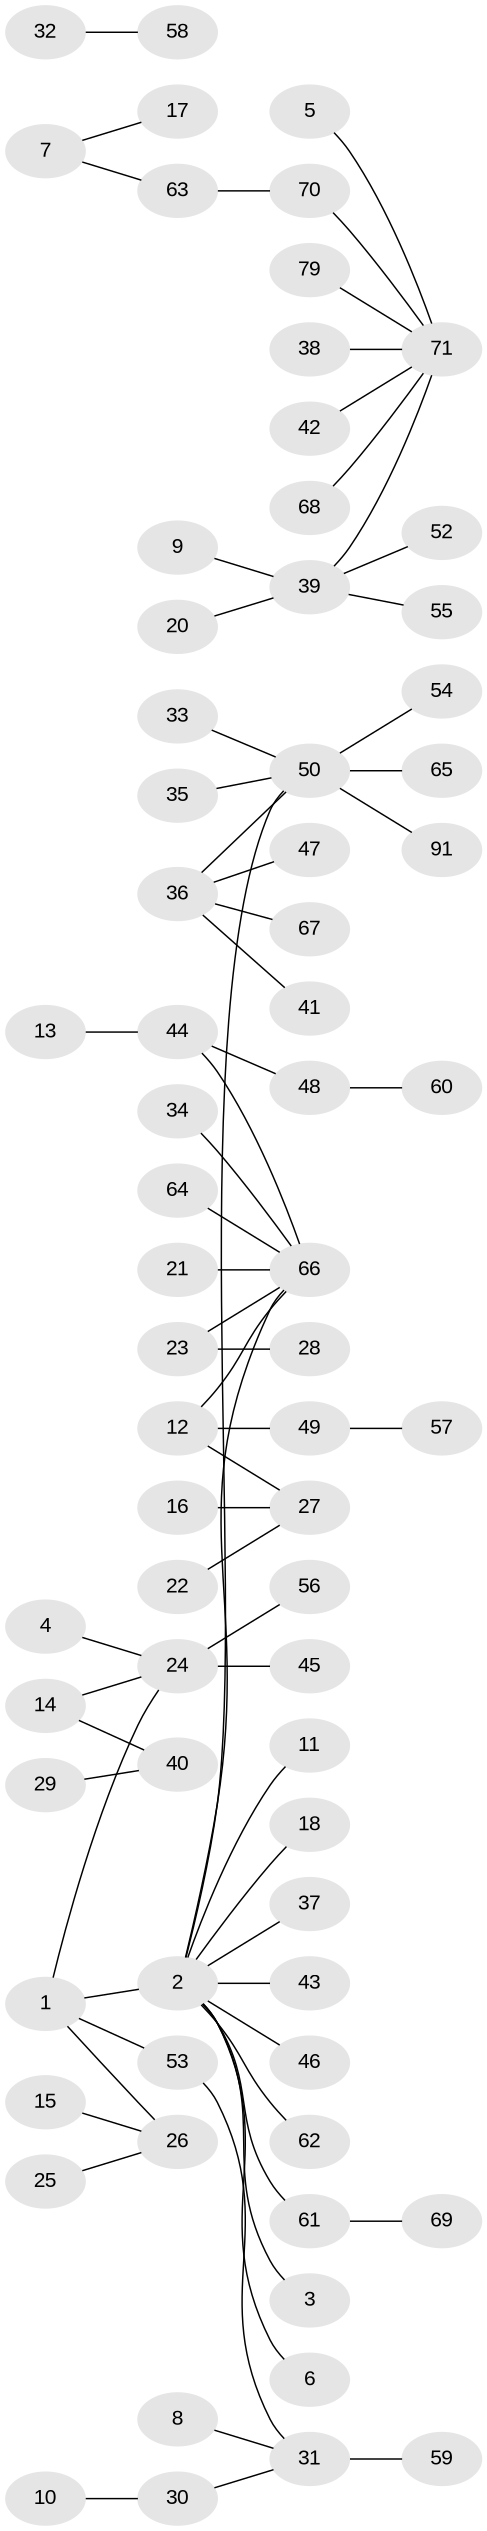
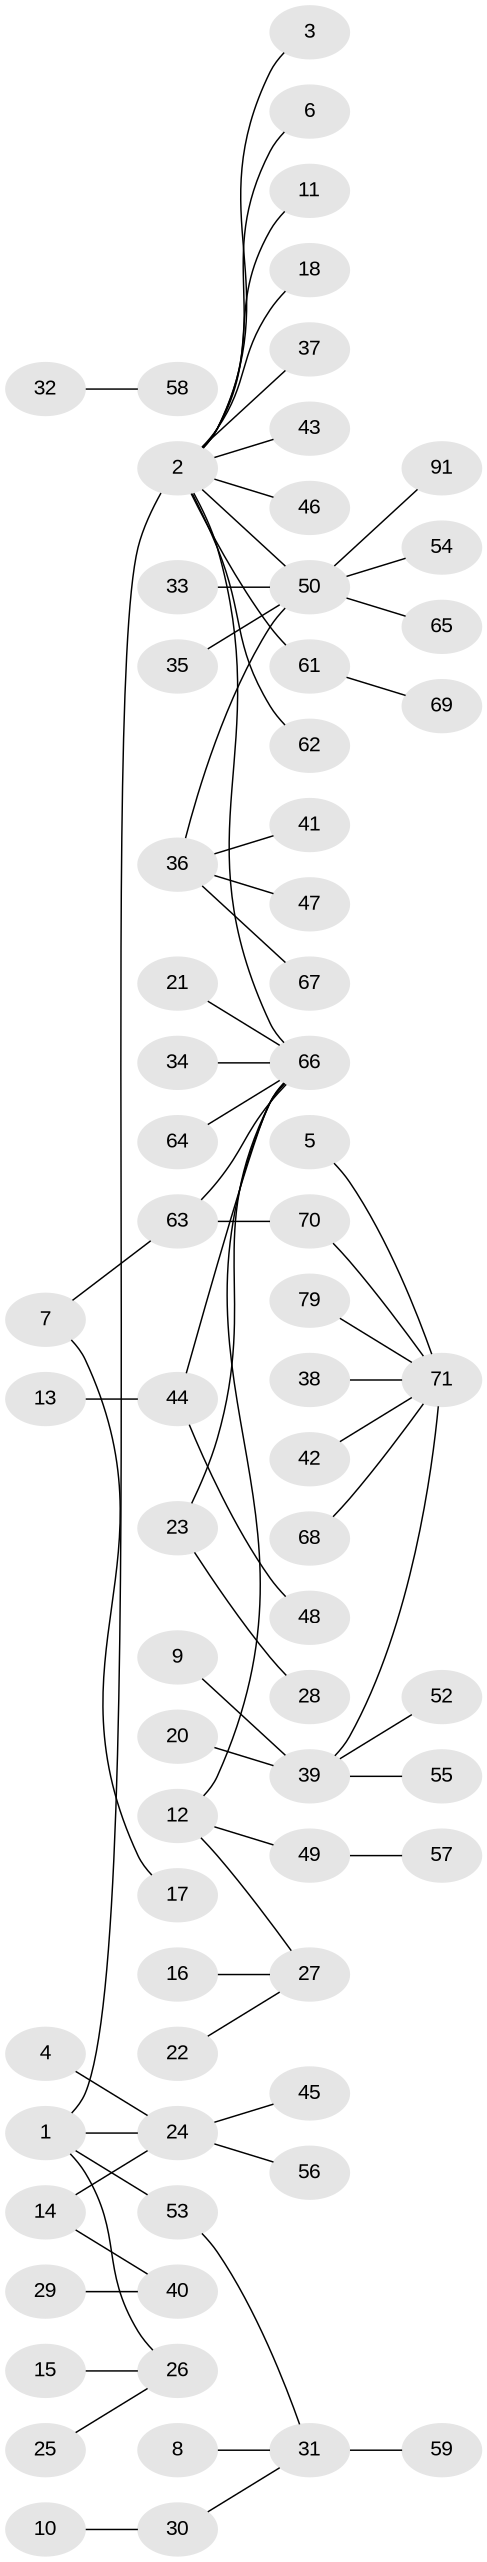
node "60": removed
edge "66" -- "63": added
